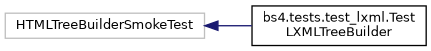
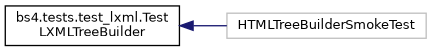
edge "bs4.tests.test_lxml.Test LXMLTreeBuilder" -> "HTMLTreeBuilderSmokeTest": reversed
